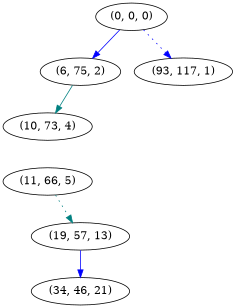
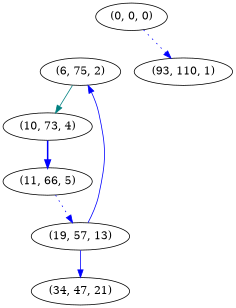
edge "(0, 0, 0)" -> "(6, 75, 2)": now "(19, 57, 13)" -> "(6, 75, 2)"
node "(93, 117, 1)": label "(93, 117, 1)" -> "(93, 110, 1)"
edge "(10, 73, 4)" -> "(11, 66, 5)": added
edge "(11, 66, 5)" -> "(19, 57, 13)": color teal -> blue
node "(34, 46, 21)": label "(34, 46, 21)" -> "(34, 47, 21)"
